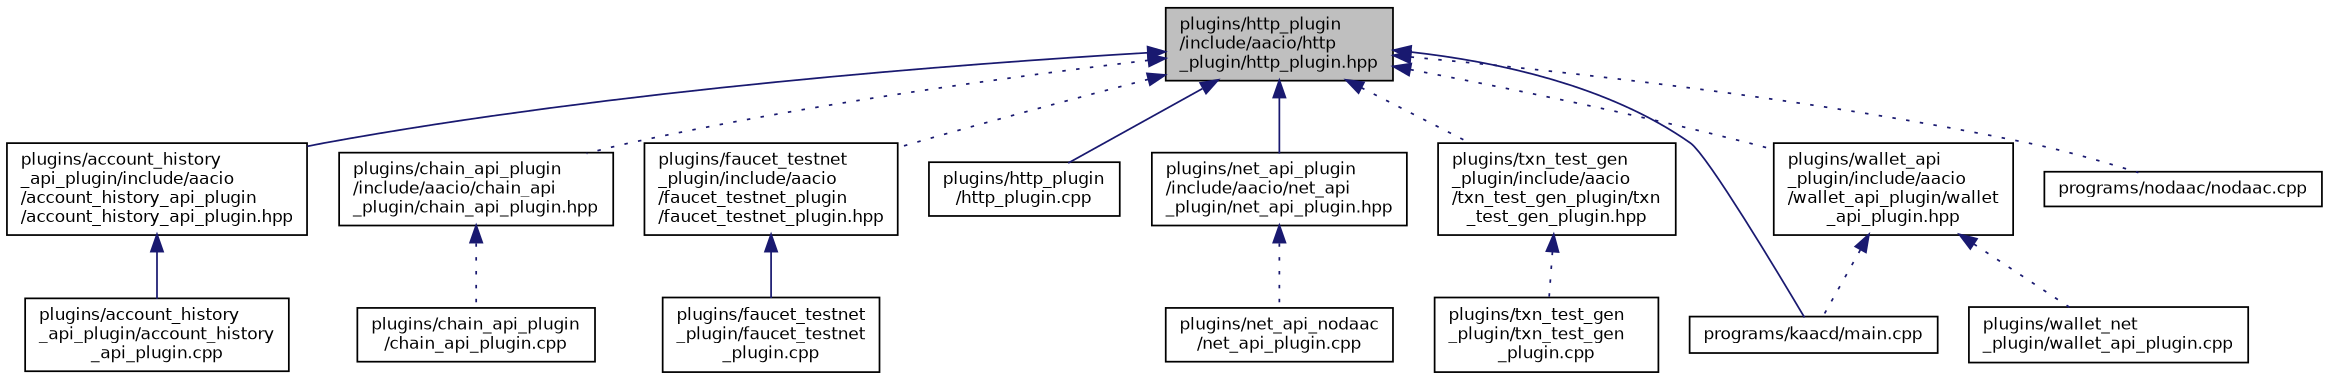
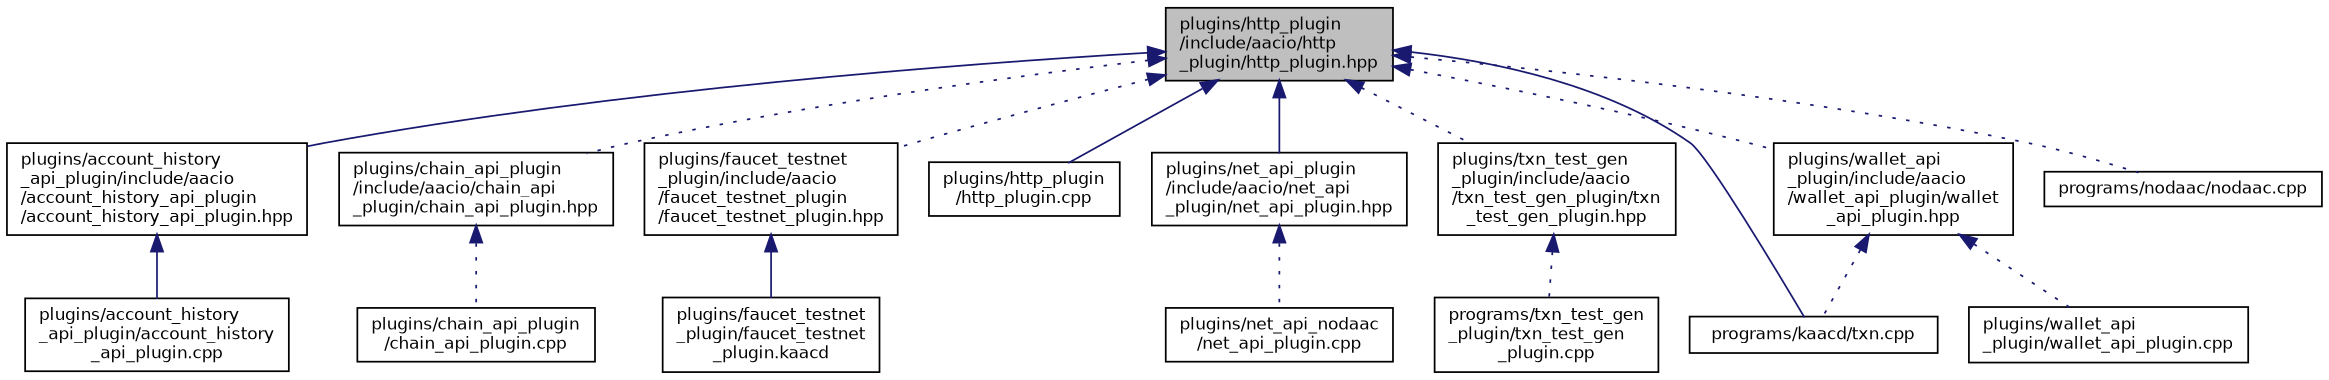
node "plugins/faucet_testnet _plugin/faucet_testnet _plugin.cpp": label "plugins/faucet_testnet _plugin/faucet_testnet _plugin.cpp" -> "plugins/faucet_testnet _plugin/faucet_testnet _plugin.kaacd"
node "plugins/txn_test_gen _plugin/txn_test_gen _plugin.cpp": label "plugins/txn_test_gen _plugin/txn_test_gen _plugin.cpp" -> "programs/txn_test_gen _plugin/txn_test_gen _plugin.cpp"
node "programs/kaacd/main.cpp": label "programs/kaacd/main.cpp" -> "programs/kaacd/txn.cpp"
node "plugins/wallet_net _plugin/wallet_api_plugin.cpp": label "plugins/wallet_net _plugin/wallet_api_plugin.cpp" -> "plugins/wallet_api _plugin/wallet_api_plugin.cpp"
